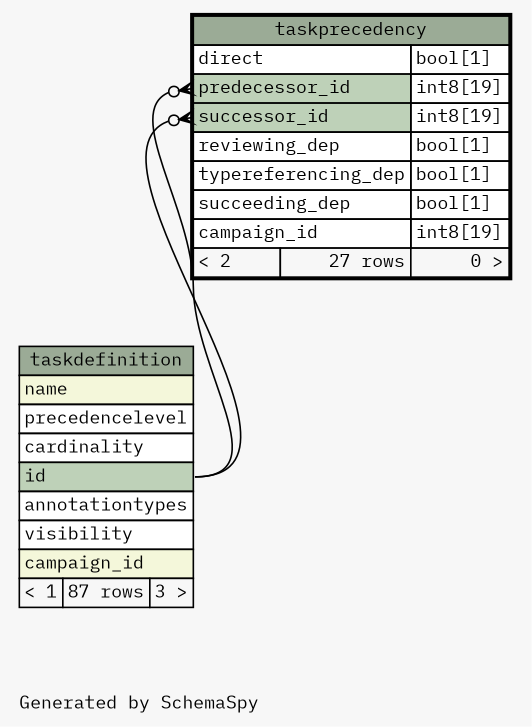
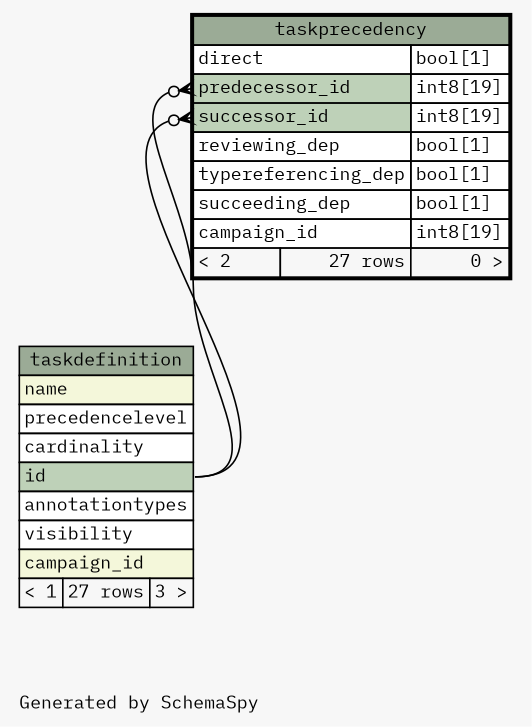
node "taskdefinition": text "87 rows" -> "27 rows"
